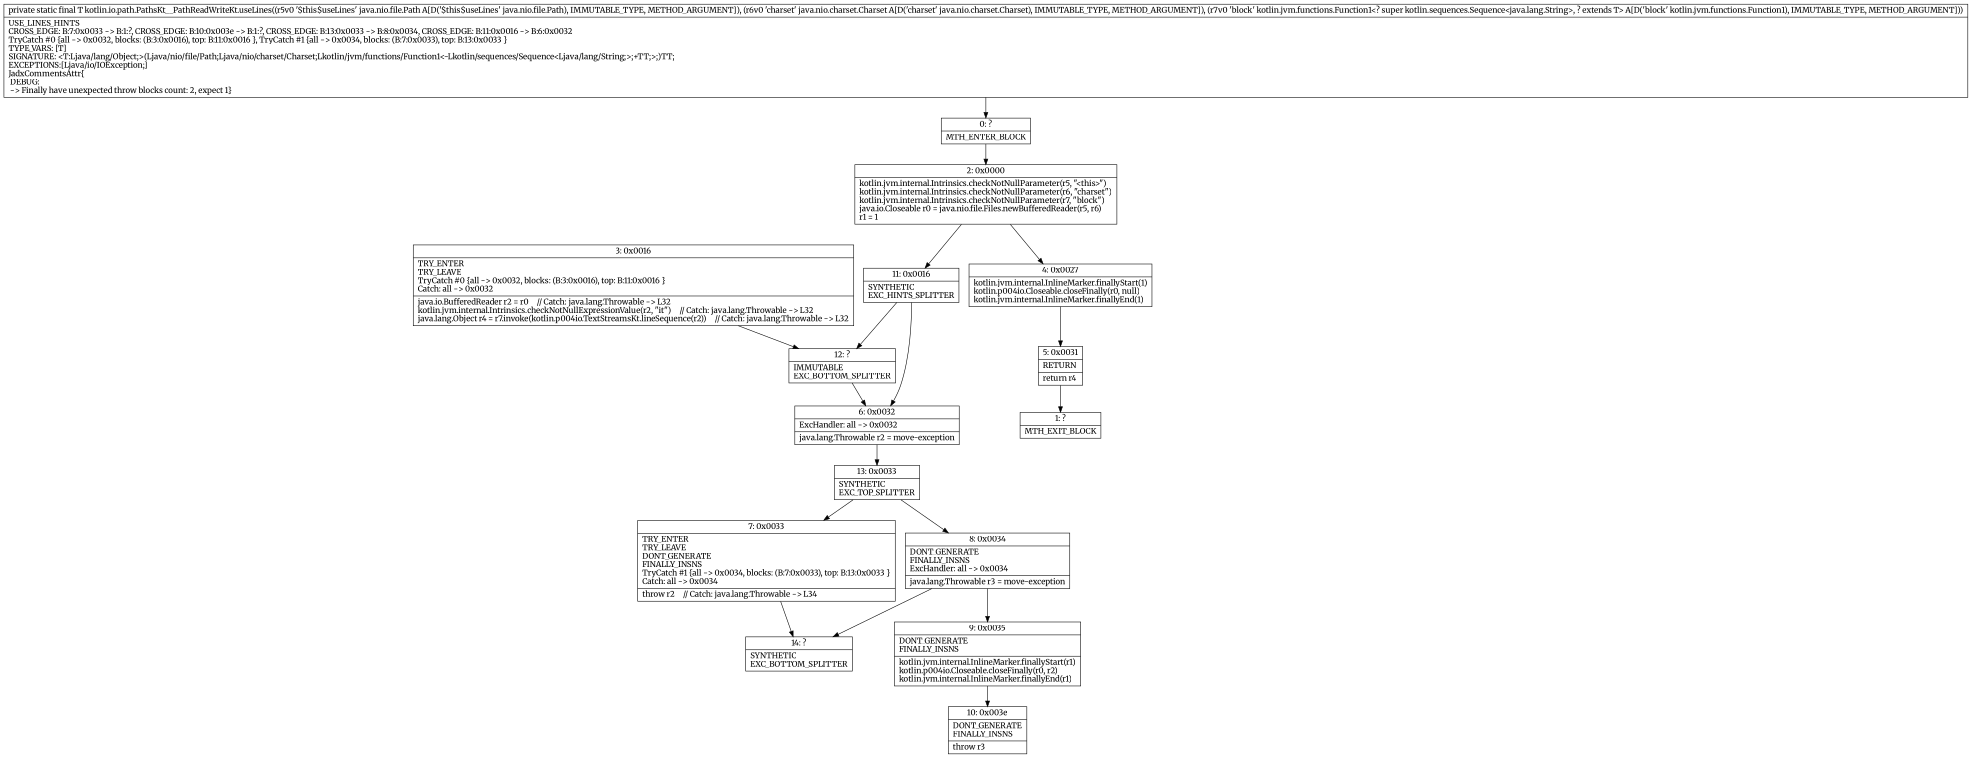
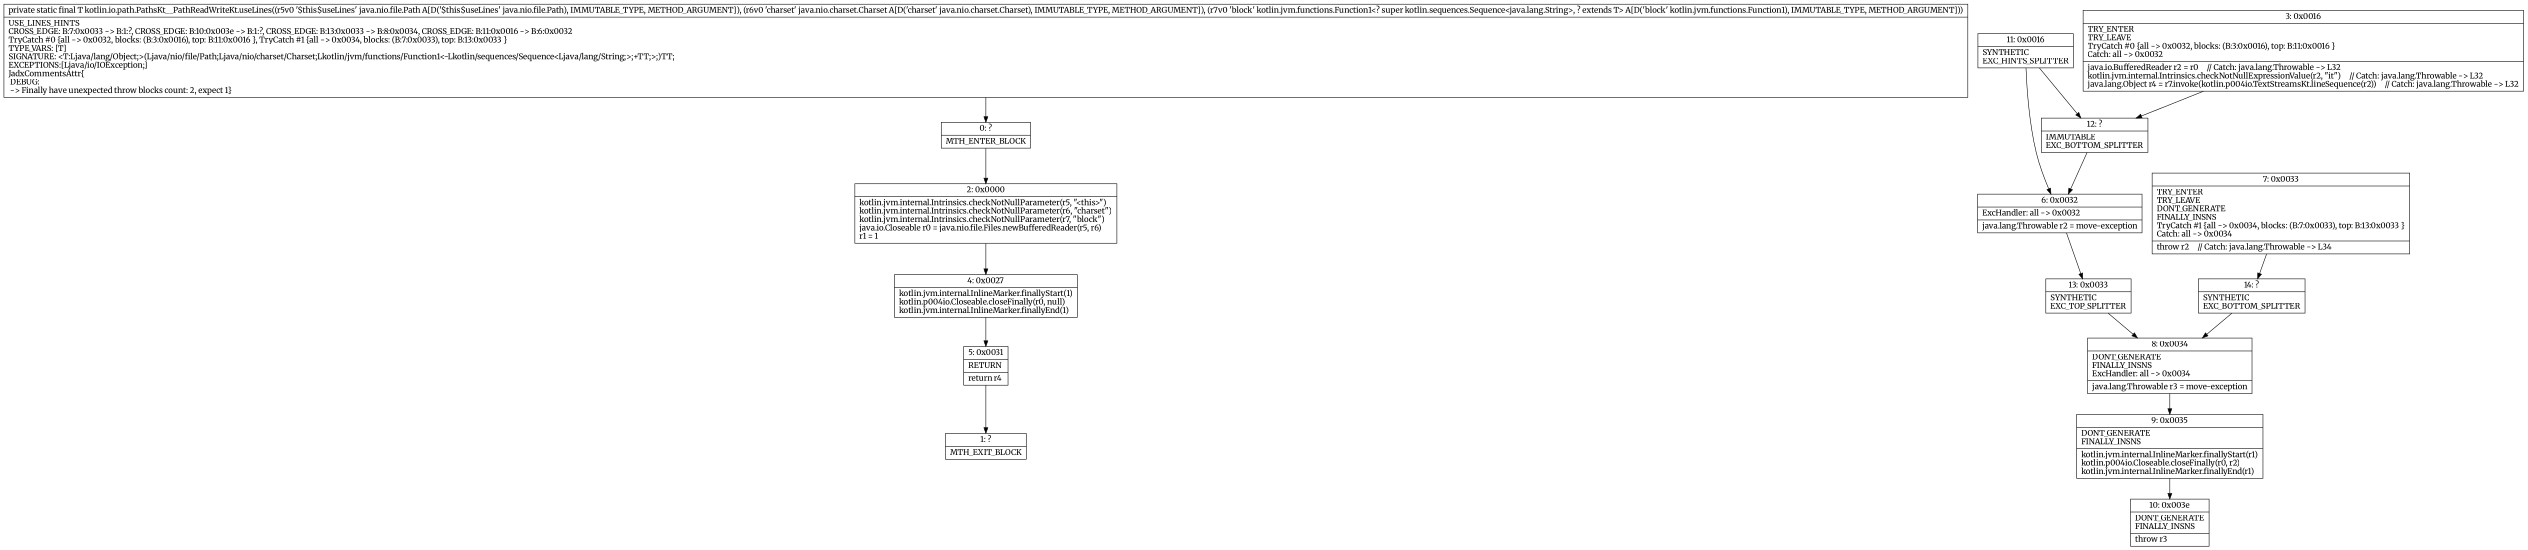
edge "2: 0x0000" -> "11: 0x0016": removed
edge "13: 0x0033" -> "7: 0x0033": removed
edge "8: 0x0034" -> "14: ?": reversed
